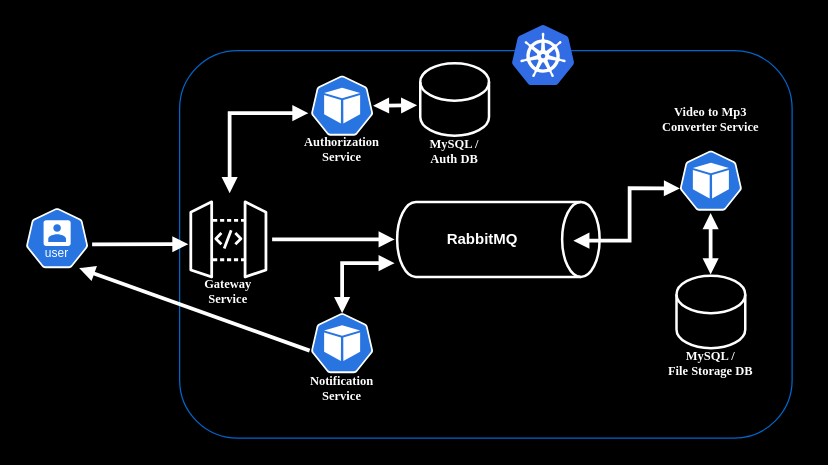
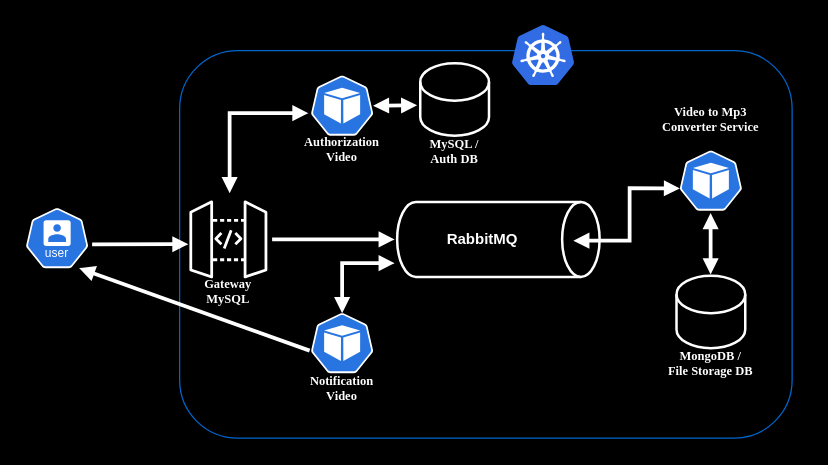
node "Authorization Service": label "Authorization Service" -> "Authorization Video"
node "Gateway Service": label "Gateway Service" -> "Gateway MySQL"
node "MySQL / File Storage DB": label "MySQL / File Storage DB" -> "MongoDB / File Storage DB"
node "Notification Service": label "Notification Service" -> "Notification Video"
